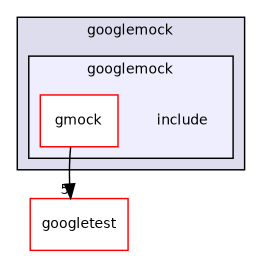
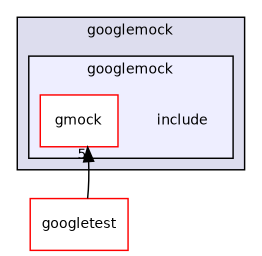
edge "gmock" -> "googletest": reversed
